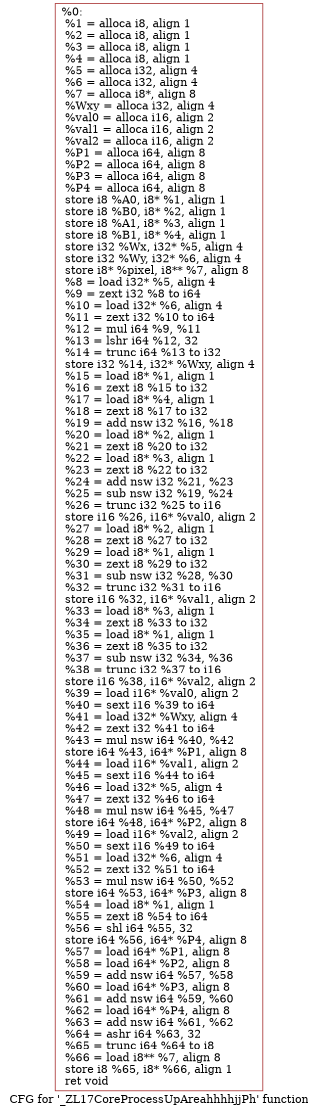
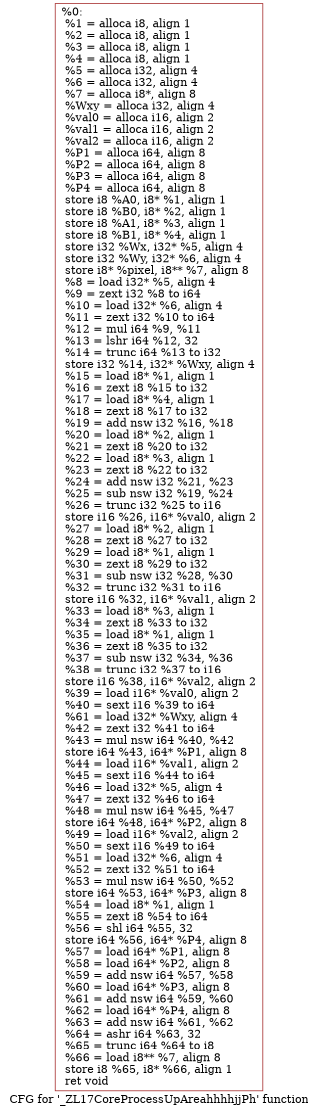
node "%0:": text "%41 = load i32* %Wxy, align 4" -> "%61 = load i32* %Wxy, align 4"
